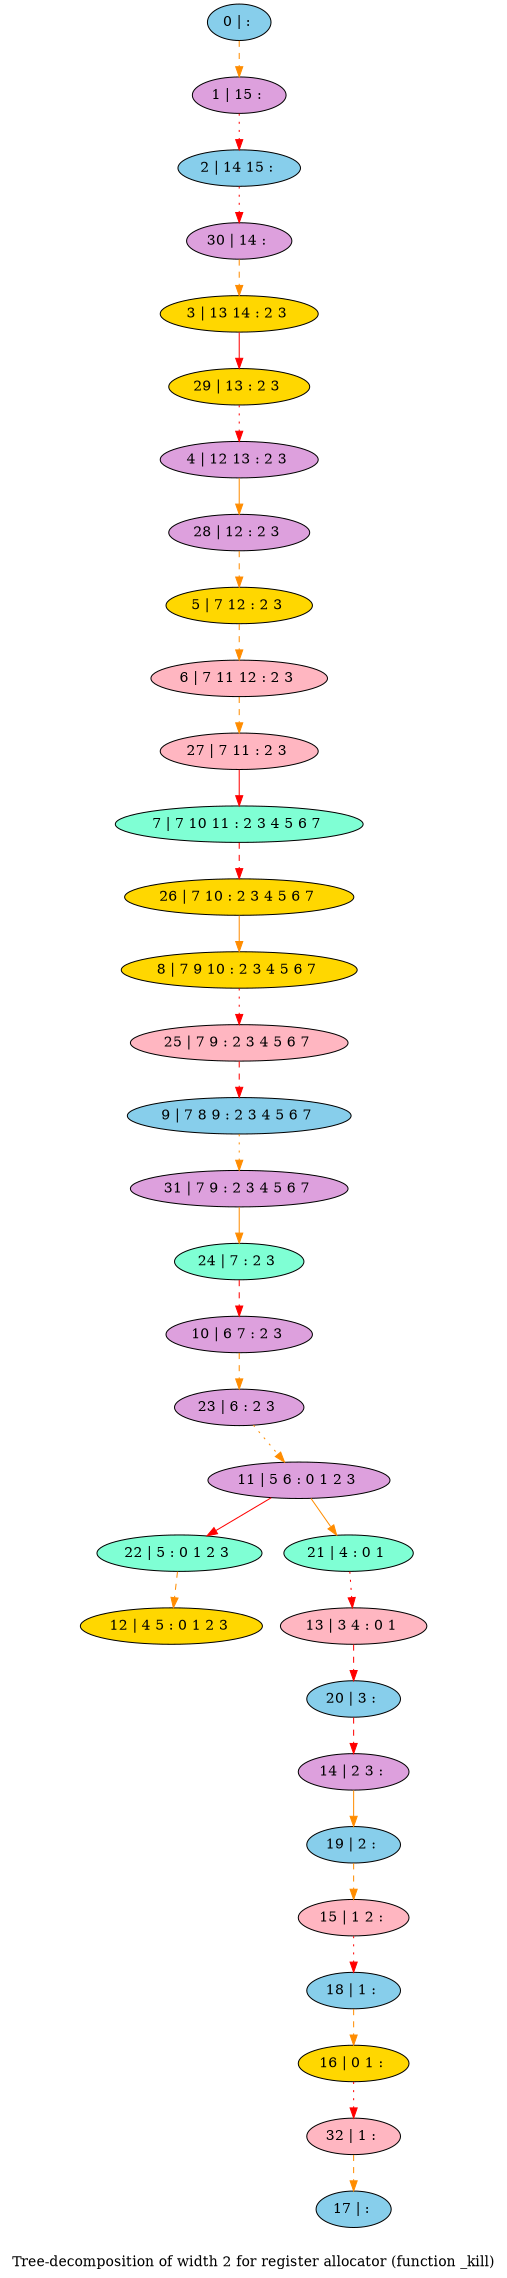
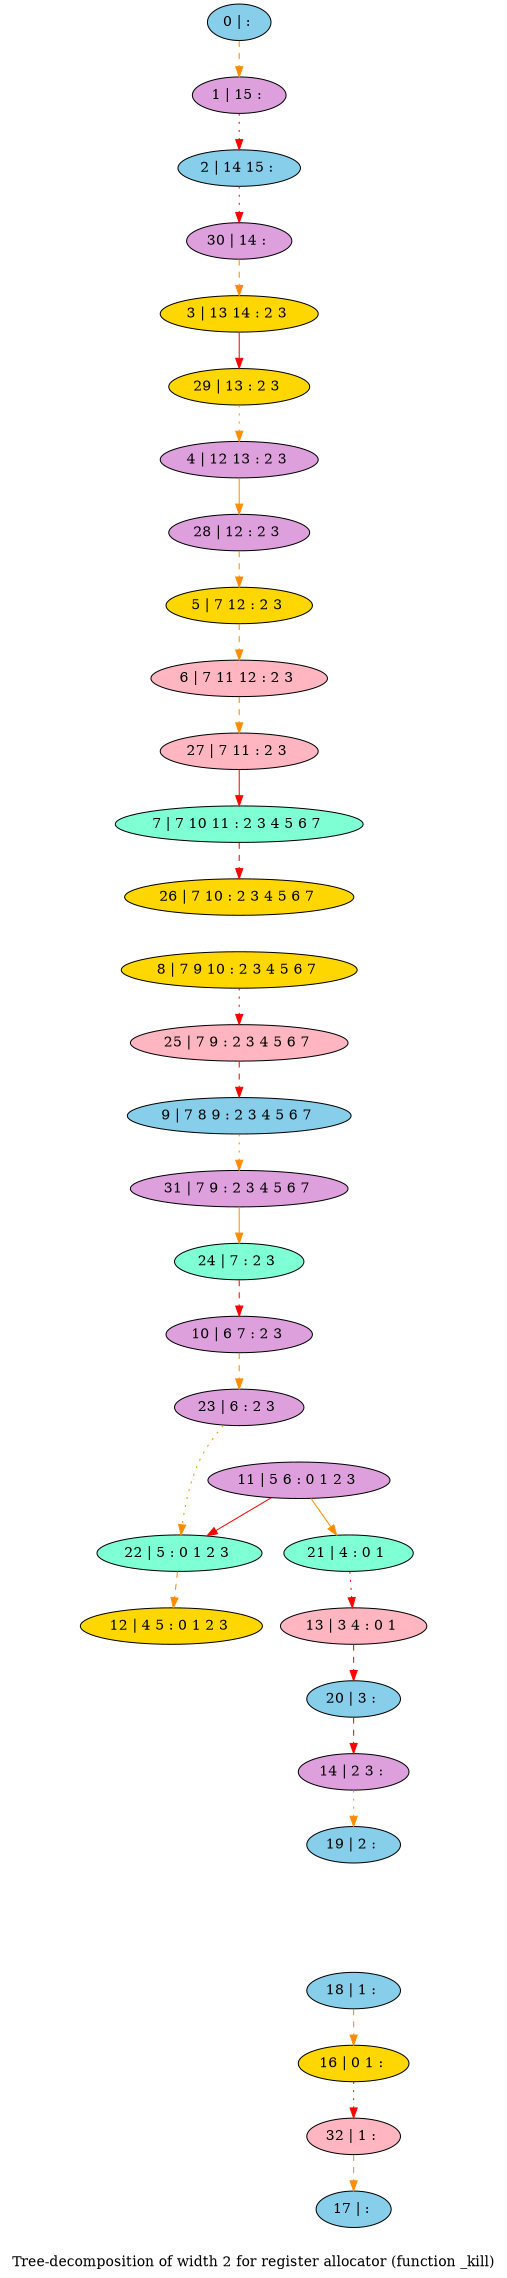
edge "29 | 13 : 2 3" -> "4 | 12 13 : 2 3": color red -> darkorange
edge "26 | 7 10 : 2 3 4 5 6 7" -> "8 | 7 9 10 : 2 3 4 5 6 7": removed
edge "23 | 6 : 2 3" -> "11 | 5 6 : 0 1 2 3": now "23 | 6 : 2 3" -> "22 | 5 : 0 1 2 3"
edge "14 | 2 3 :" -> "19 | 2 :": style solid -> dotted
node "15 | 1 2 :": removed
